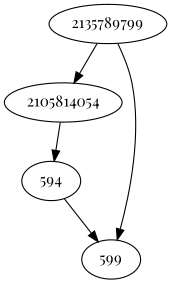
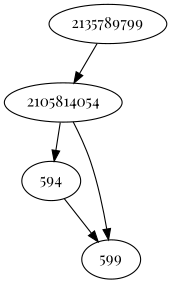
edge "2135789799" -> "599": now "2105814054" -> "599"
